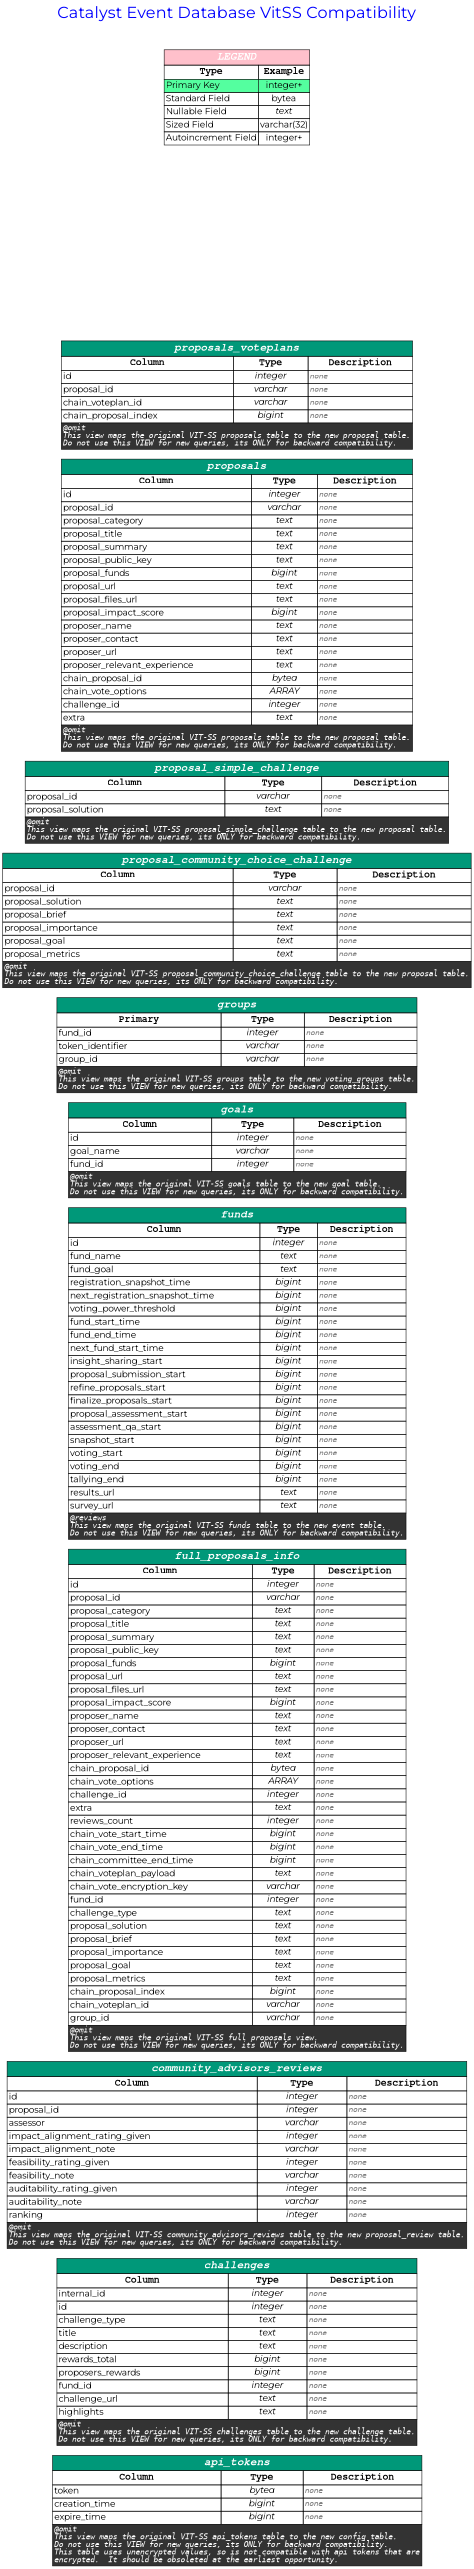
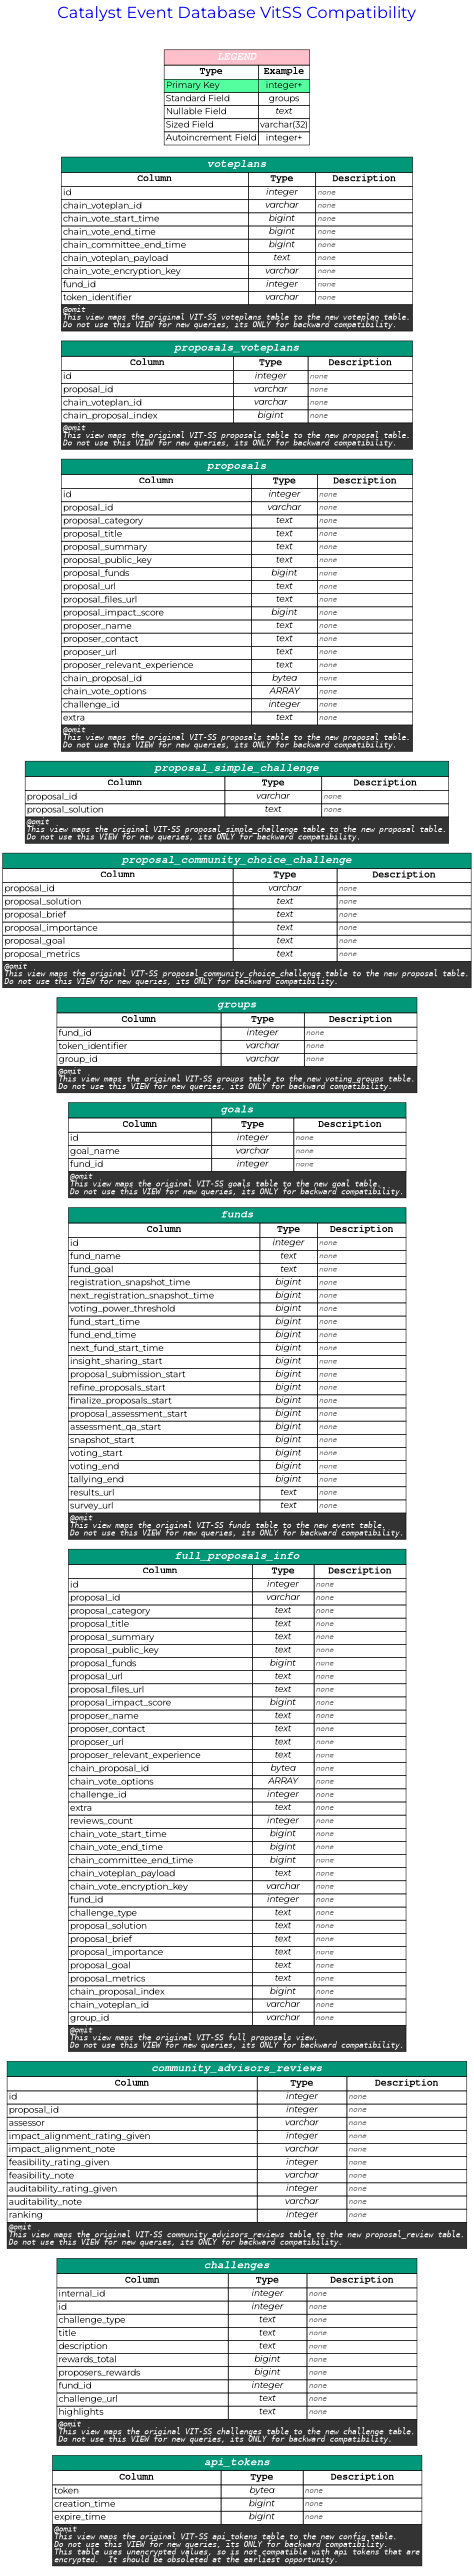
node "LEGEND": text "bytea" -> "groups"
node "voteplans": added
node "groups": text "Primary" -> "Column"
node "funds": text "@reviews" -> "@omit"
